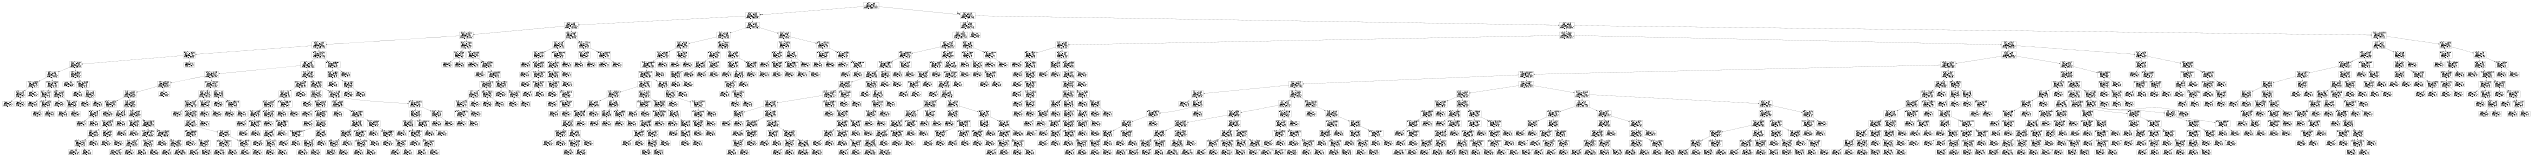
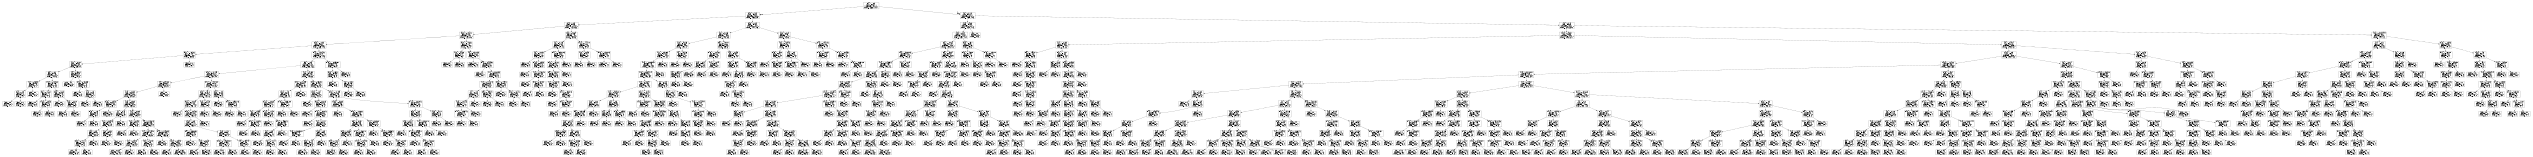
node "X[12] <= 664.5 gini = 0.208 samples = 17 value = [15, 2]": label "X[12] <= 664.5 gini = 0.208 samples = 17 value = [15, 2]" -> "X[12] <= 664.5 value = 0.208 samples = 17 value = [15, 2]"
